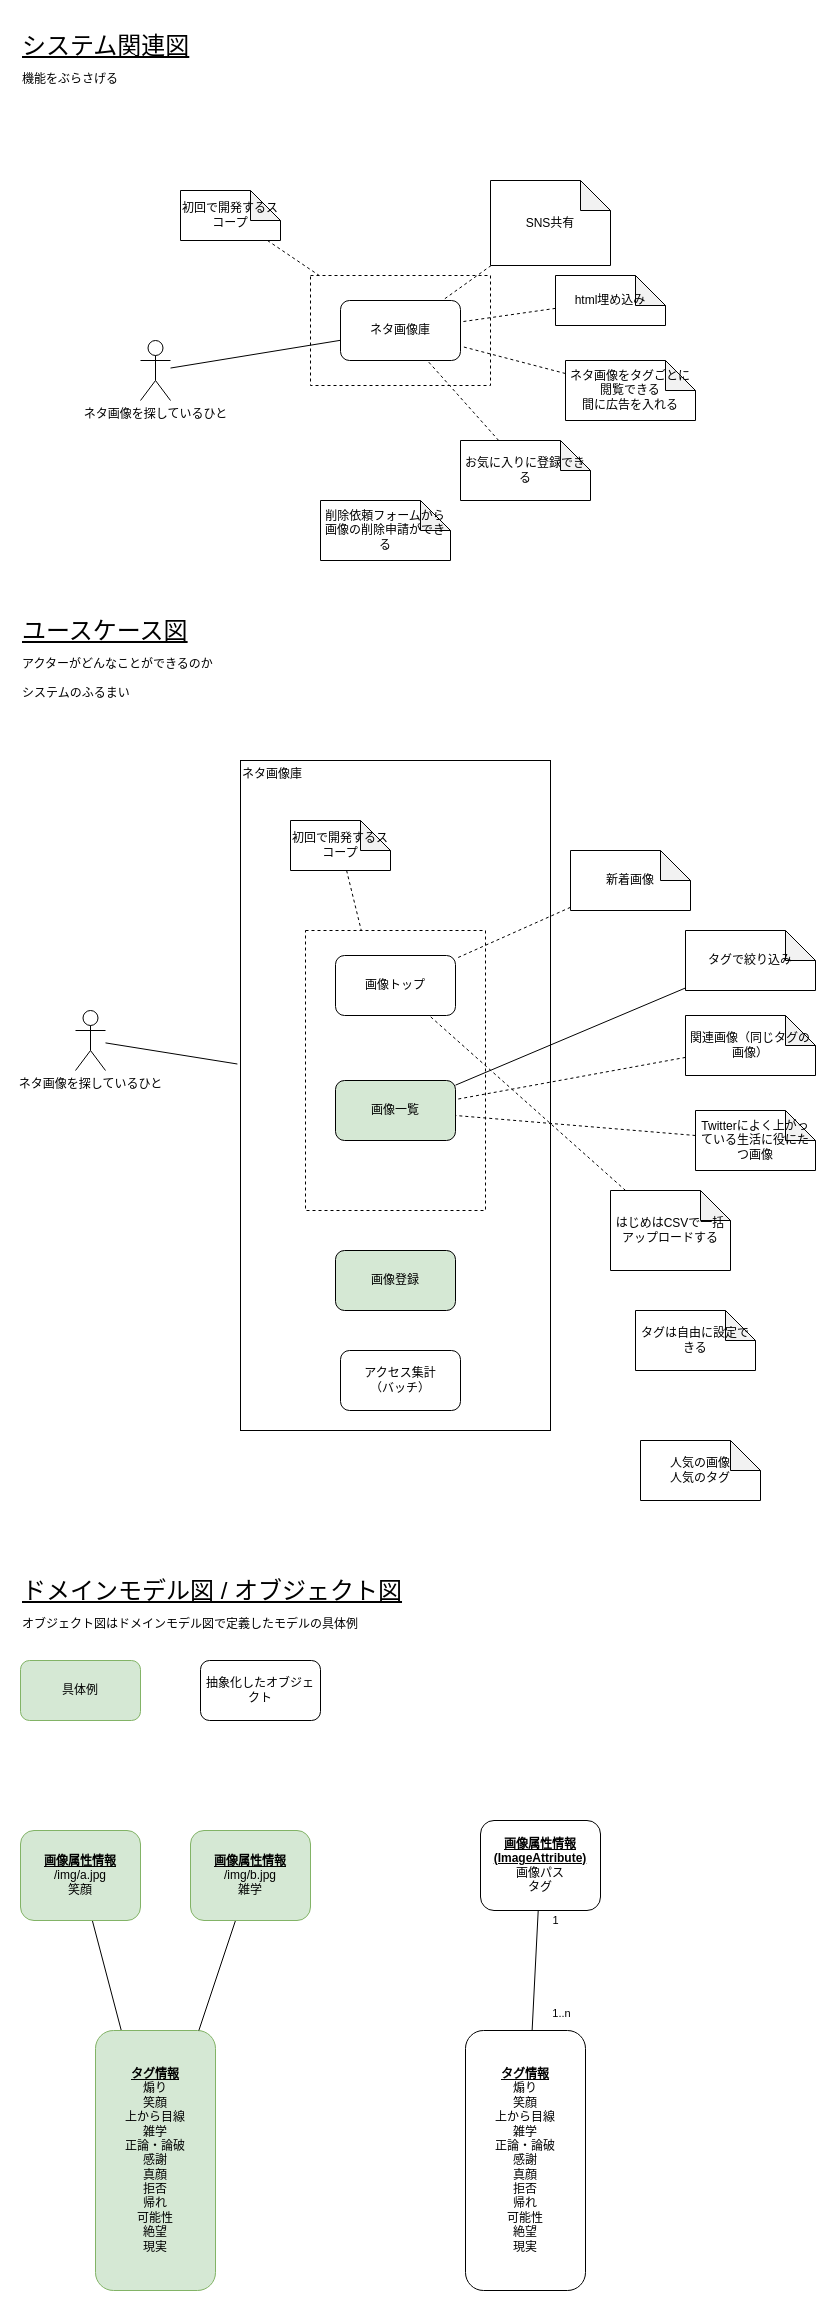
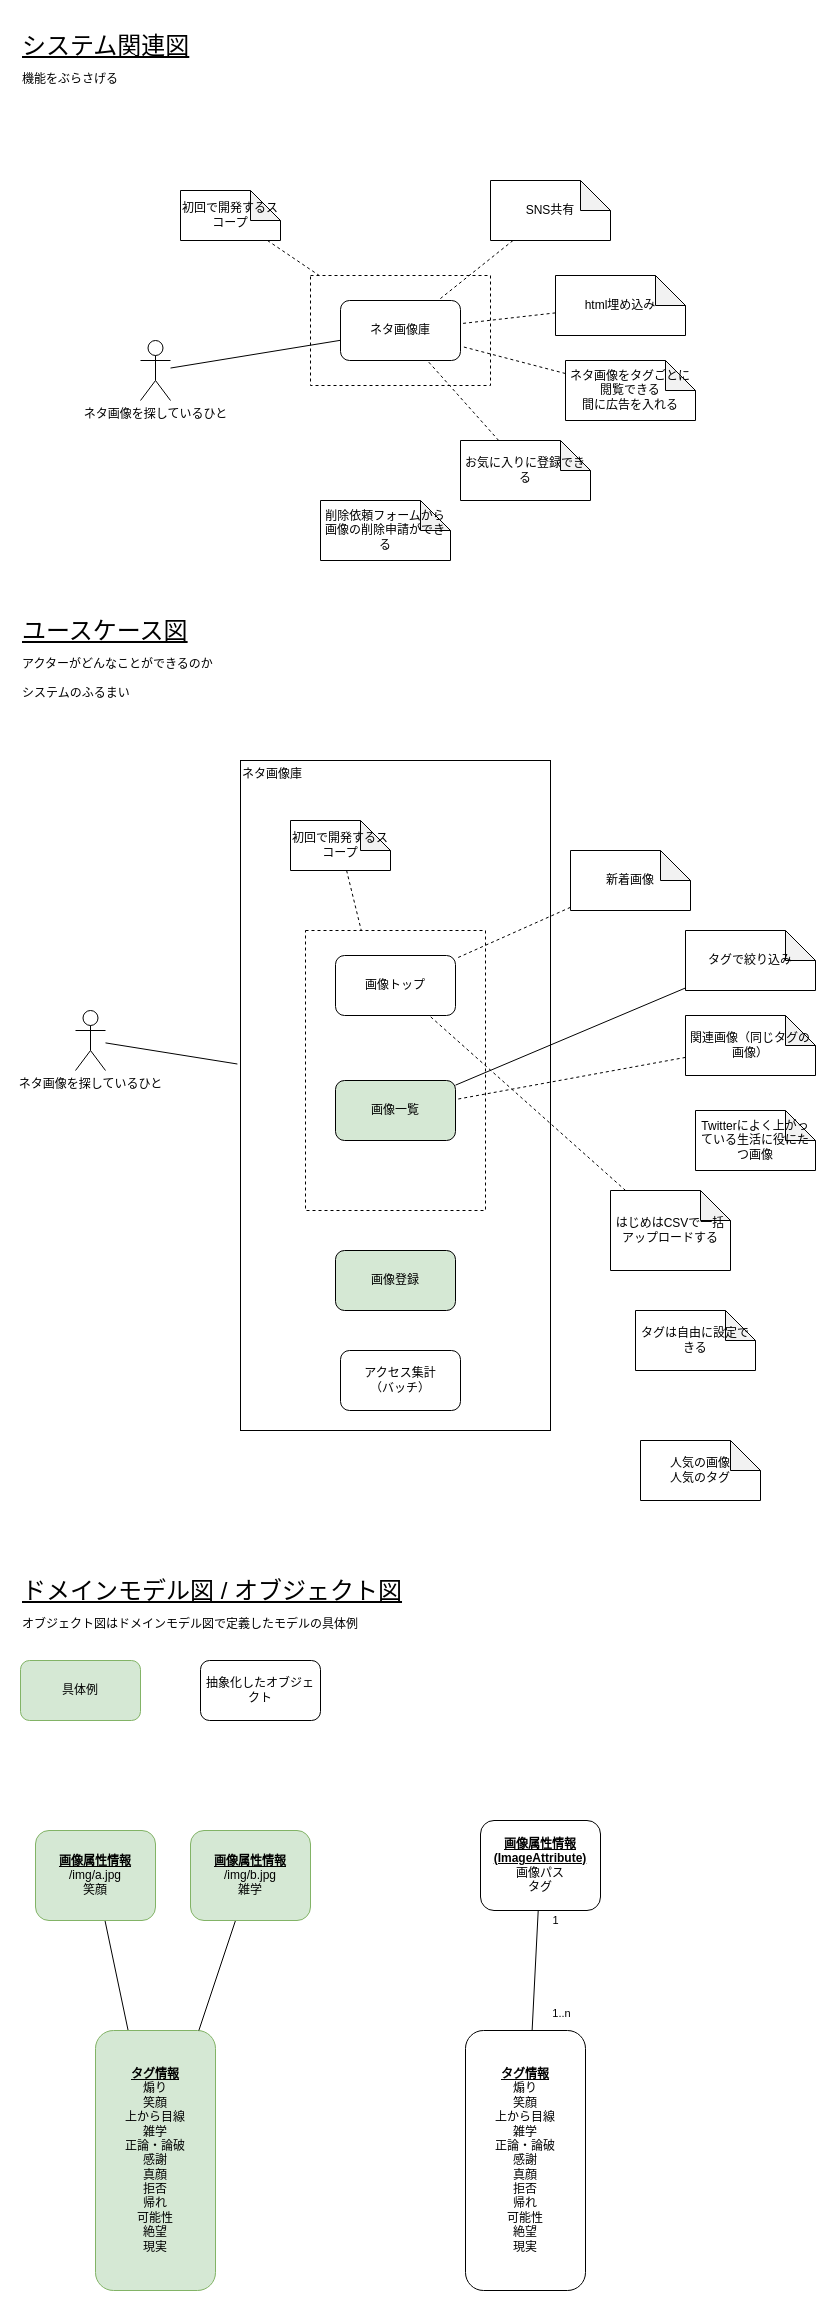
node "SNS共有": size 120x85 -> 120x60
node "html埋め込み": size 110x50 -> 130x60
edge "画像一覧" -- "Twitterによく上がっている生活に役にたつ画像": removed
node "画像属性情報 /img/a.jpg 笑顔": moved (81, 1876) -> (96, 1876)
